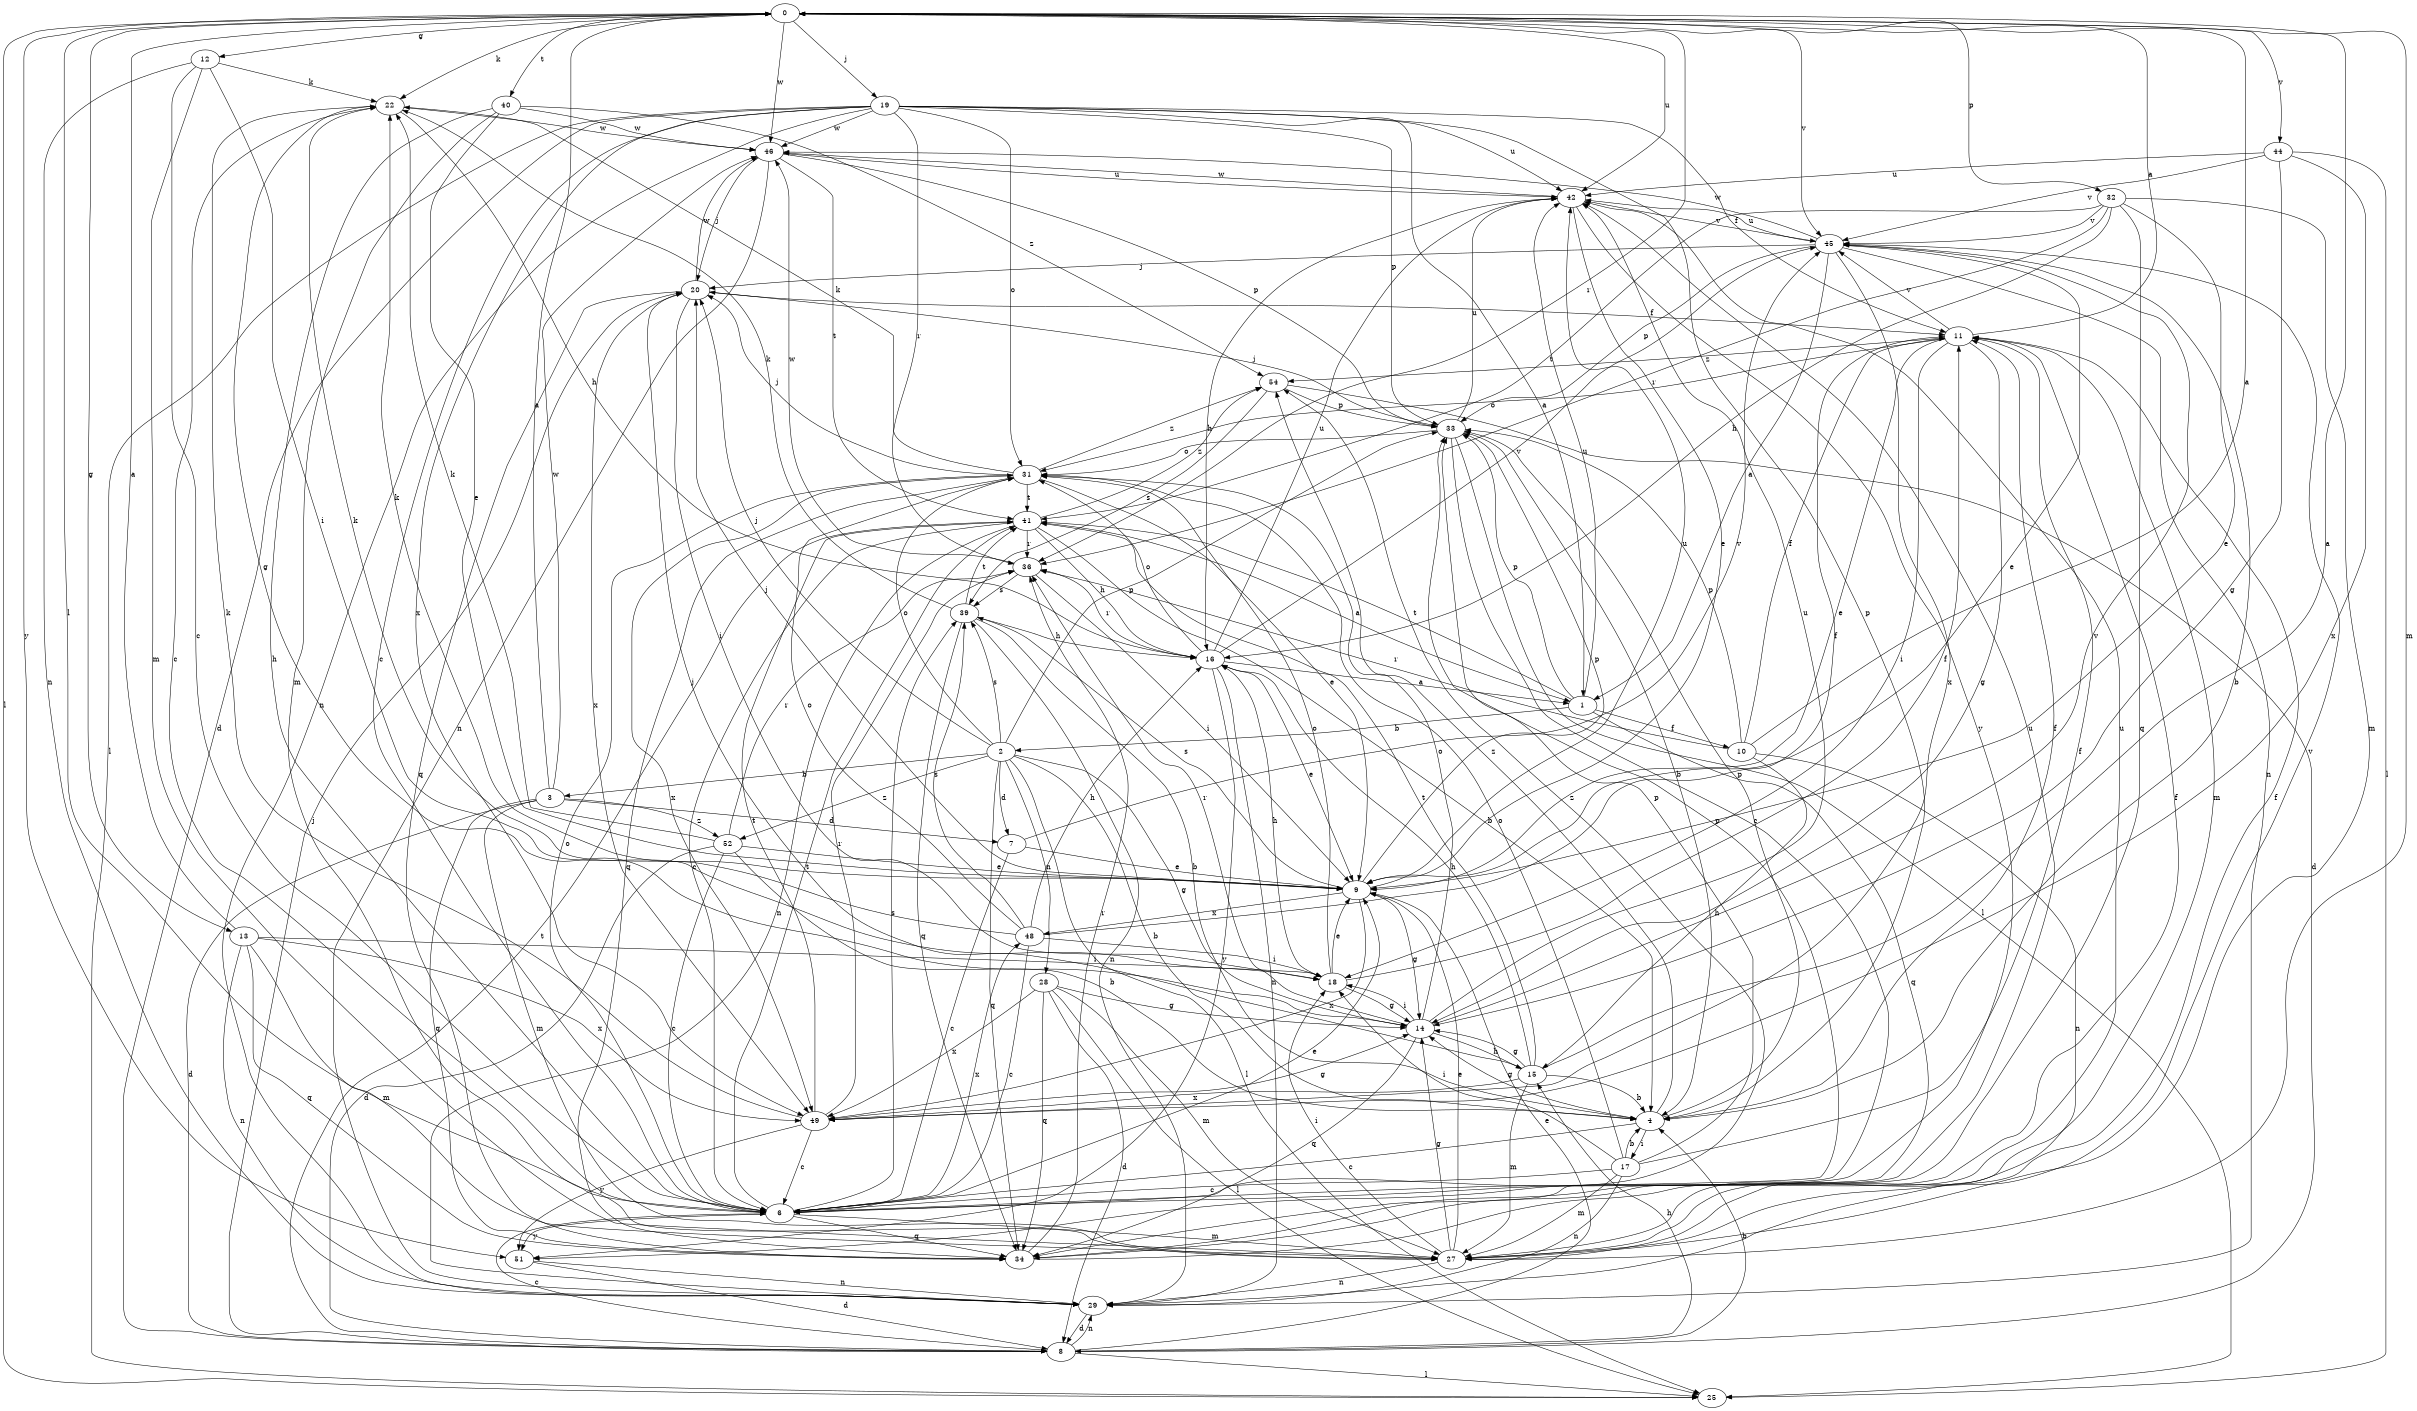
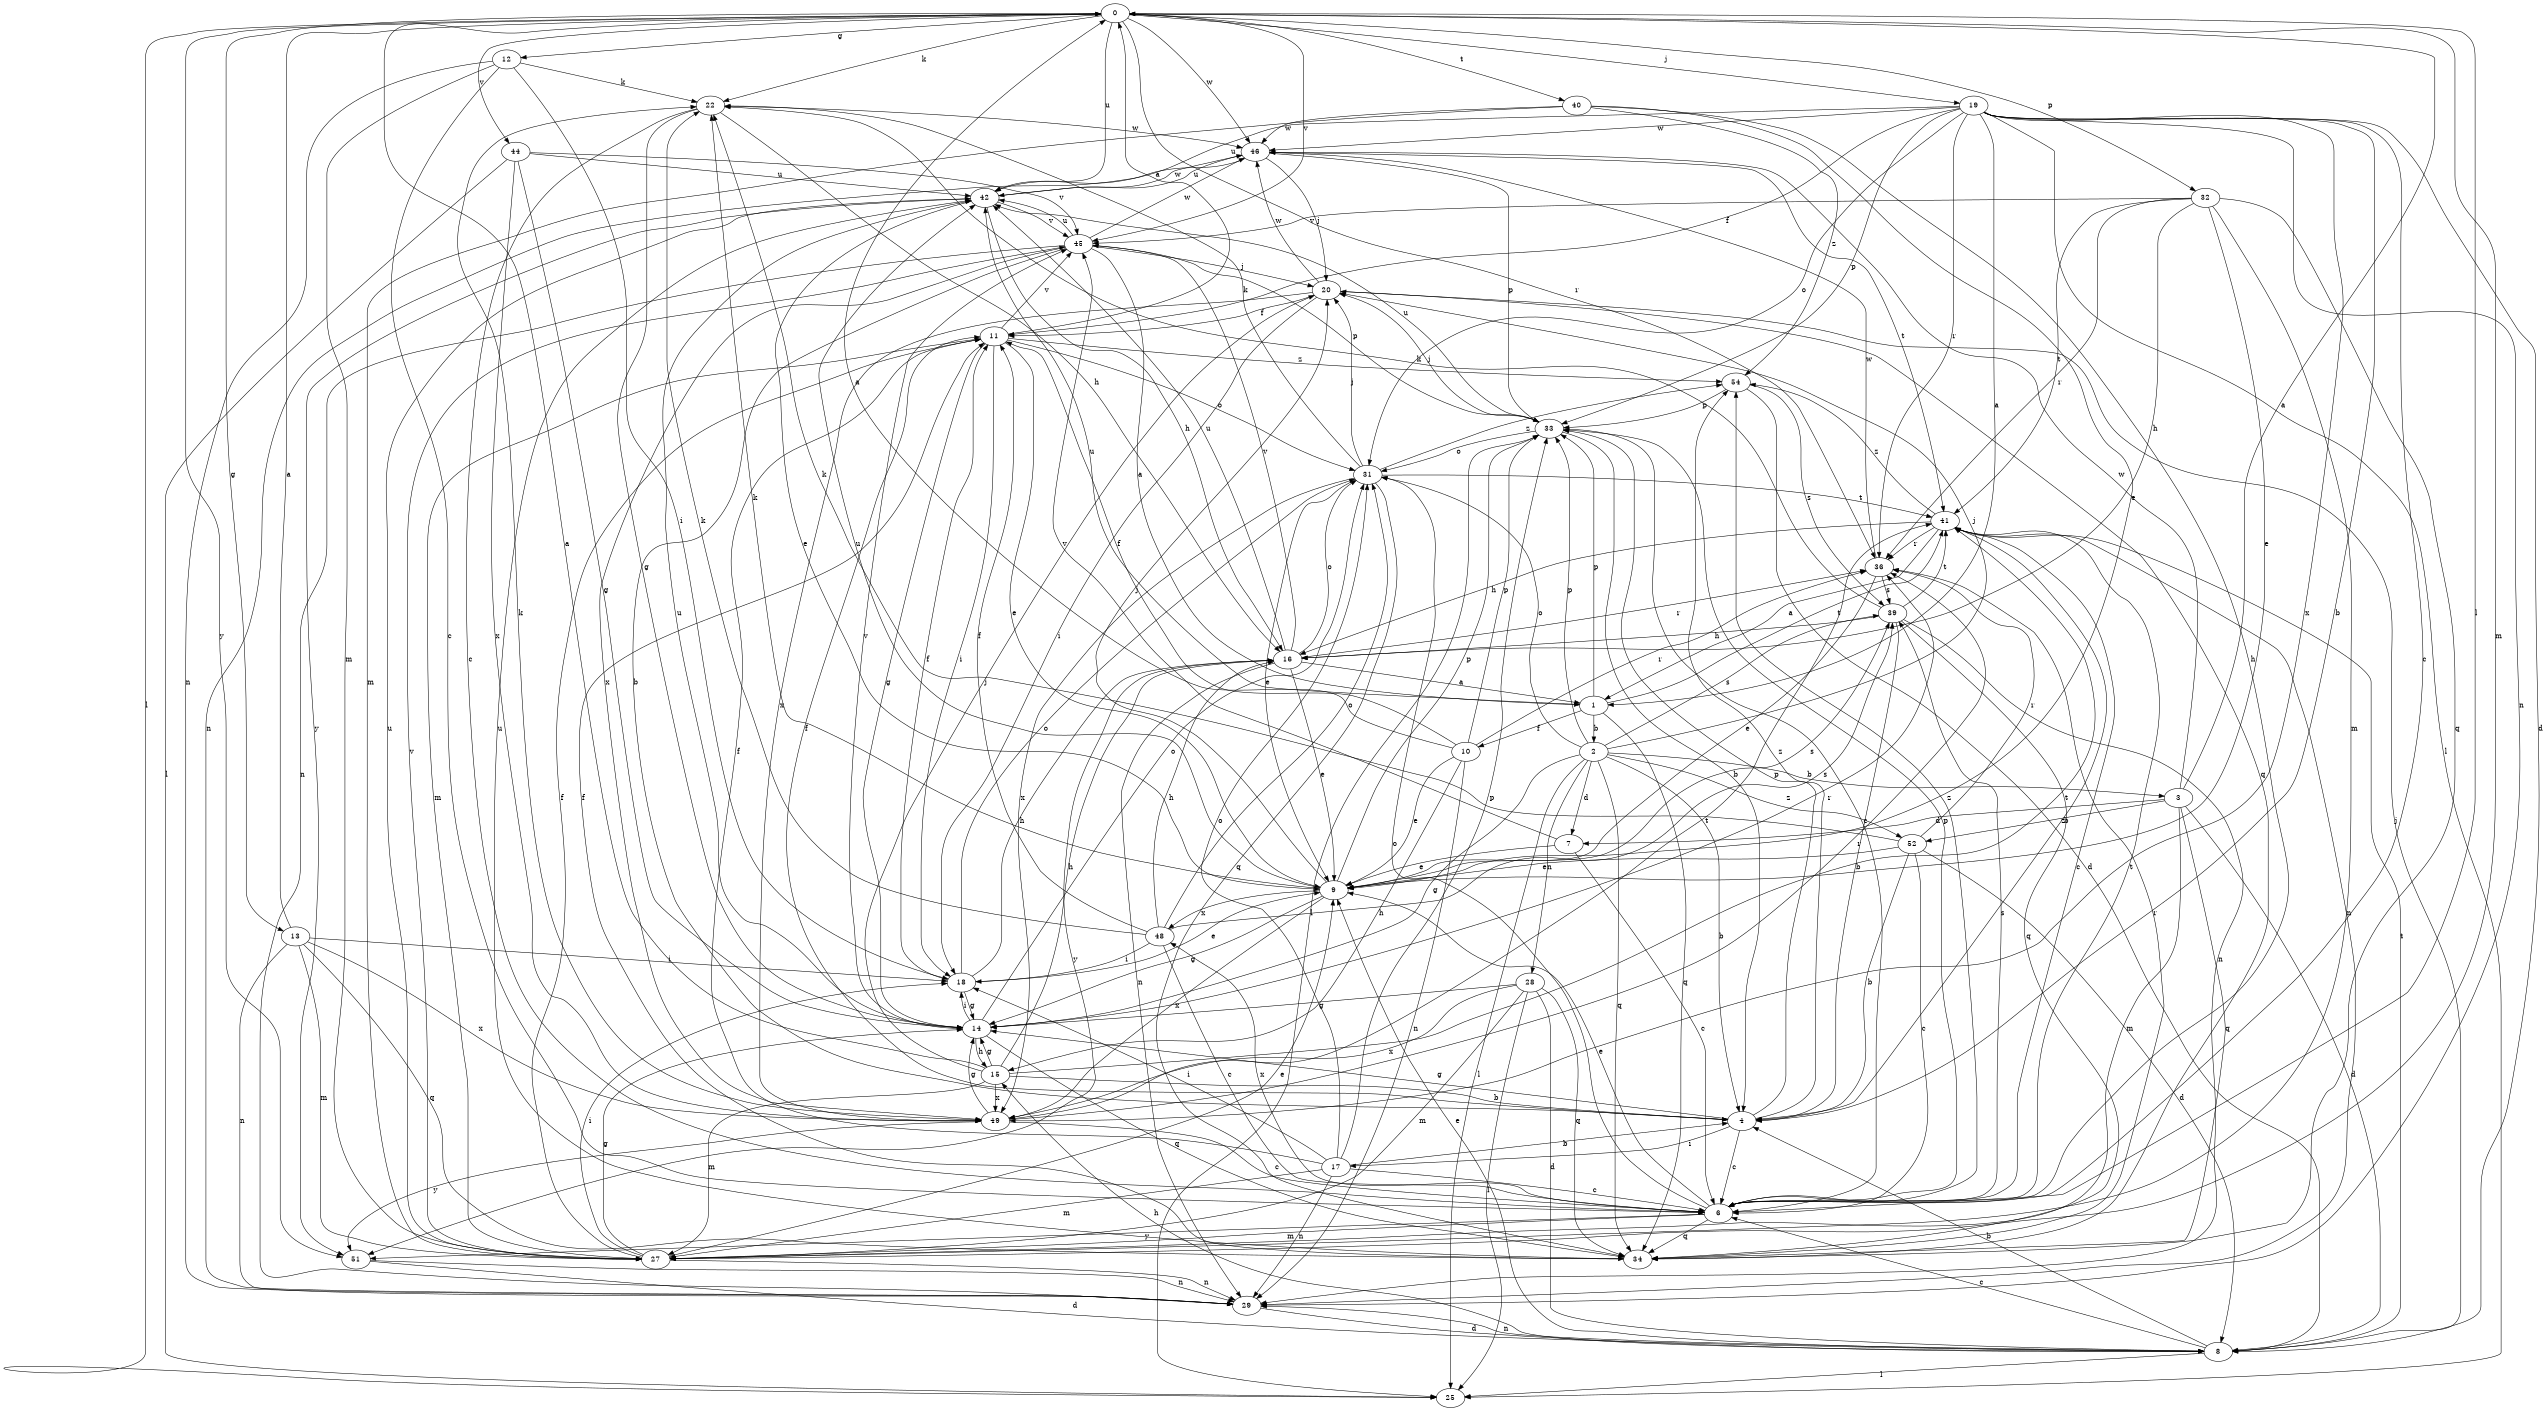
edge "19" -> "4": label "p" -> "b"
edge "45" -> "9": now "10" -> "9"
edge "36" -> "9": label "i" -> "e"
